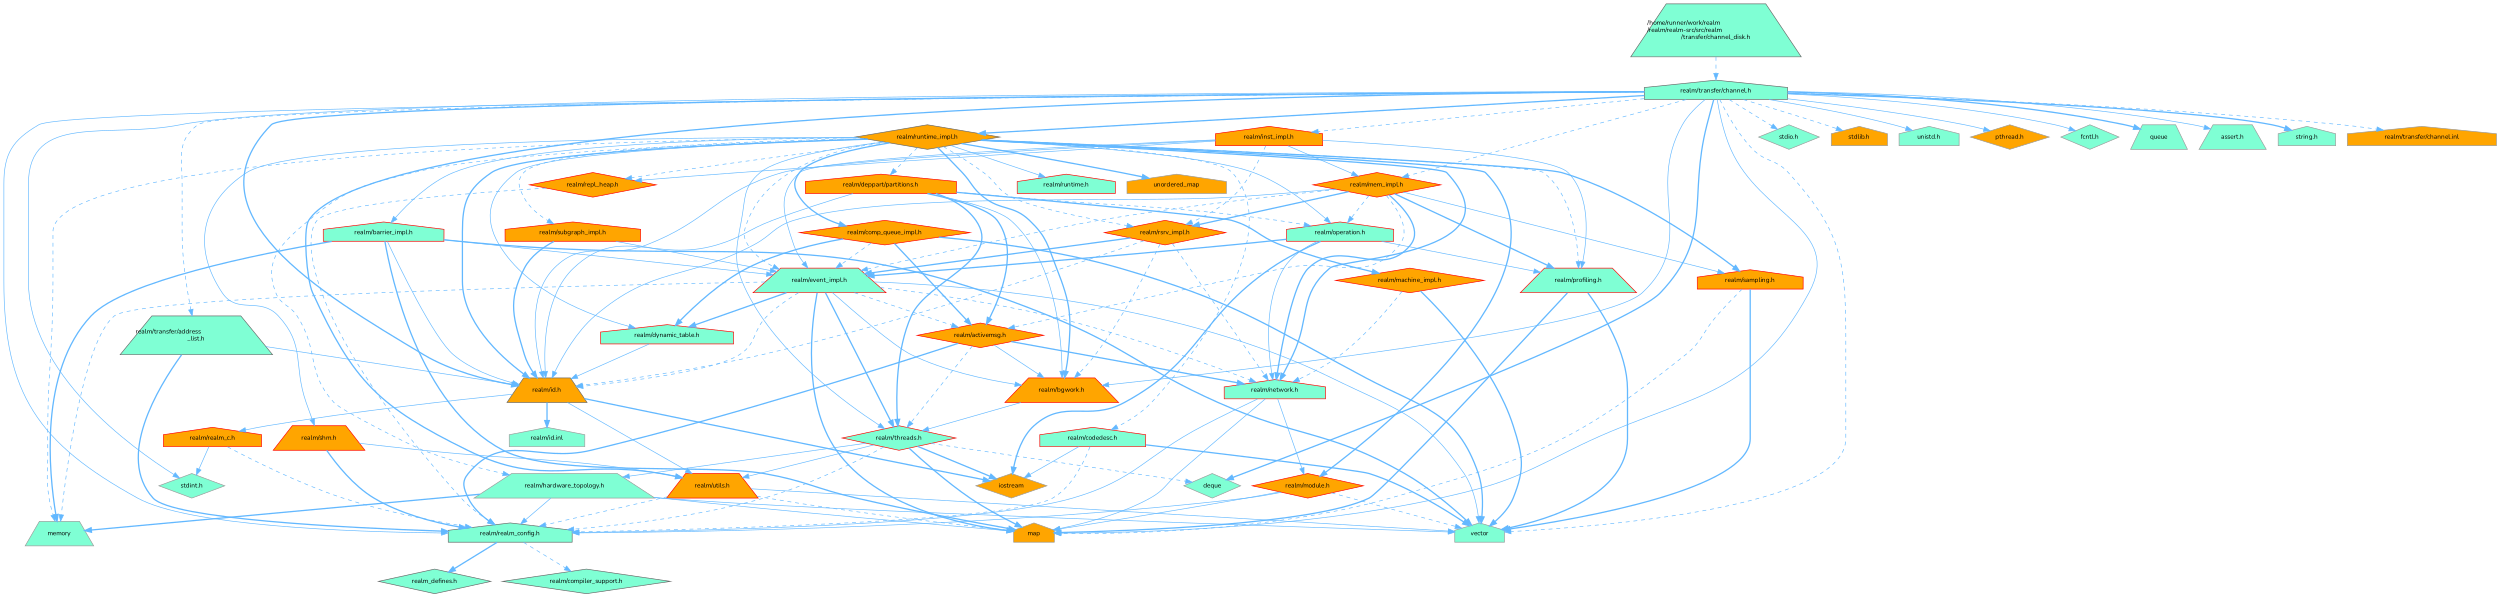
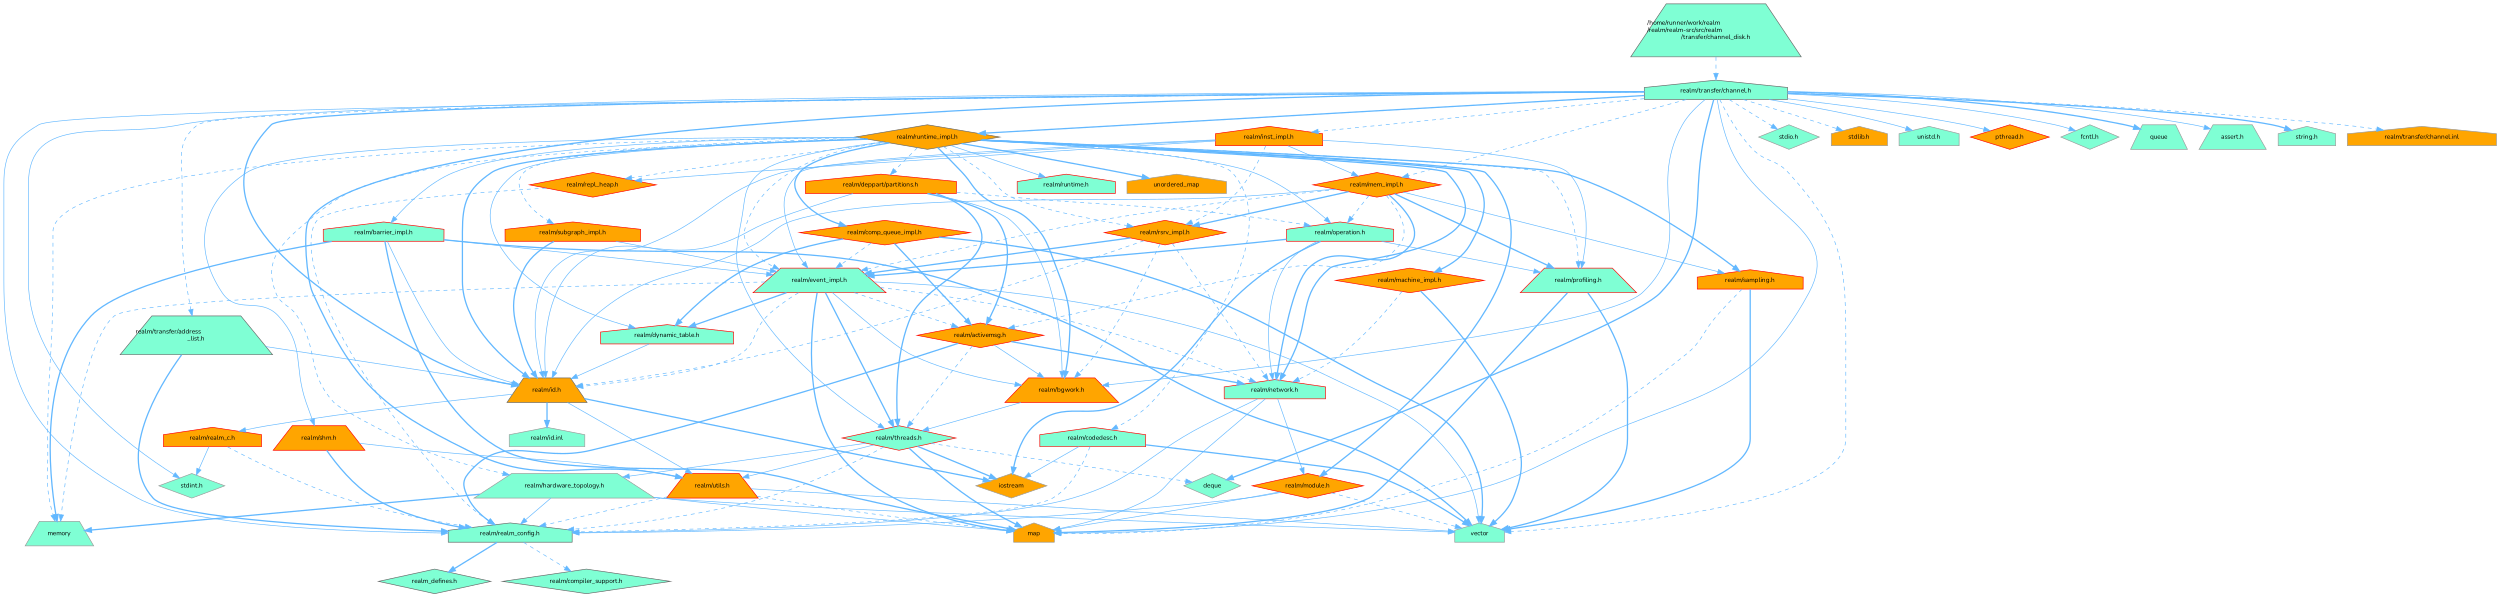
node "pthread.h": color grey60 -> red
edge "realm/deppart/partitions.h" -> "realm/machine_impl.h": now "realm/runtime_impl.h" -> "realm/machine_impl.h"
